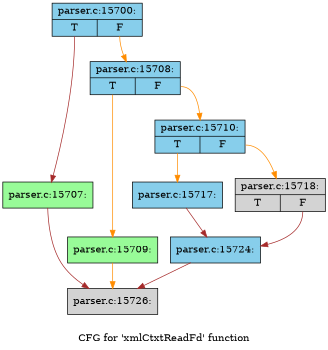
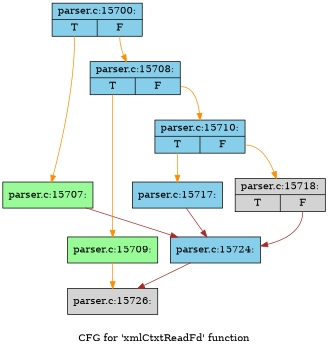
edge "parser.c:15700:" -> "parser.c:15707:": color brown -> darkorange
edge "parser.c:15707:" -> "parser.c:15726:": now "parser.c:15707:" -> "parser.c:15724:"
